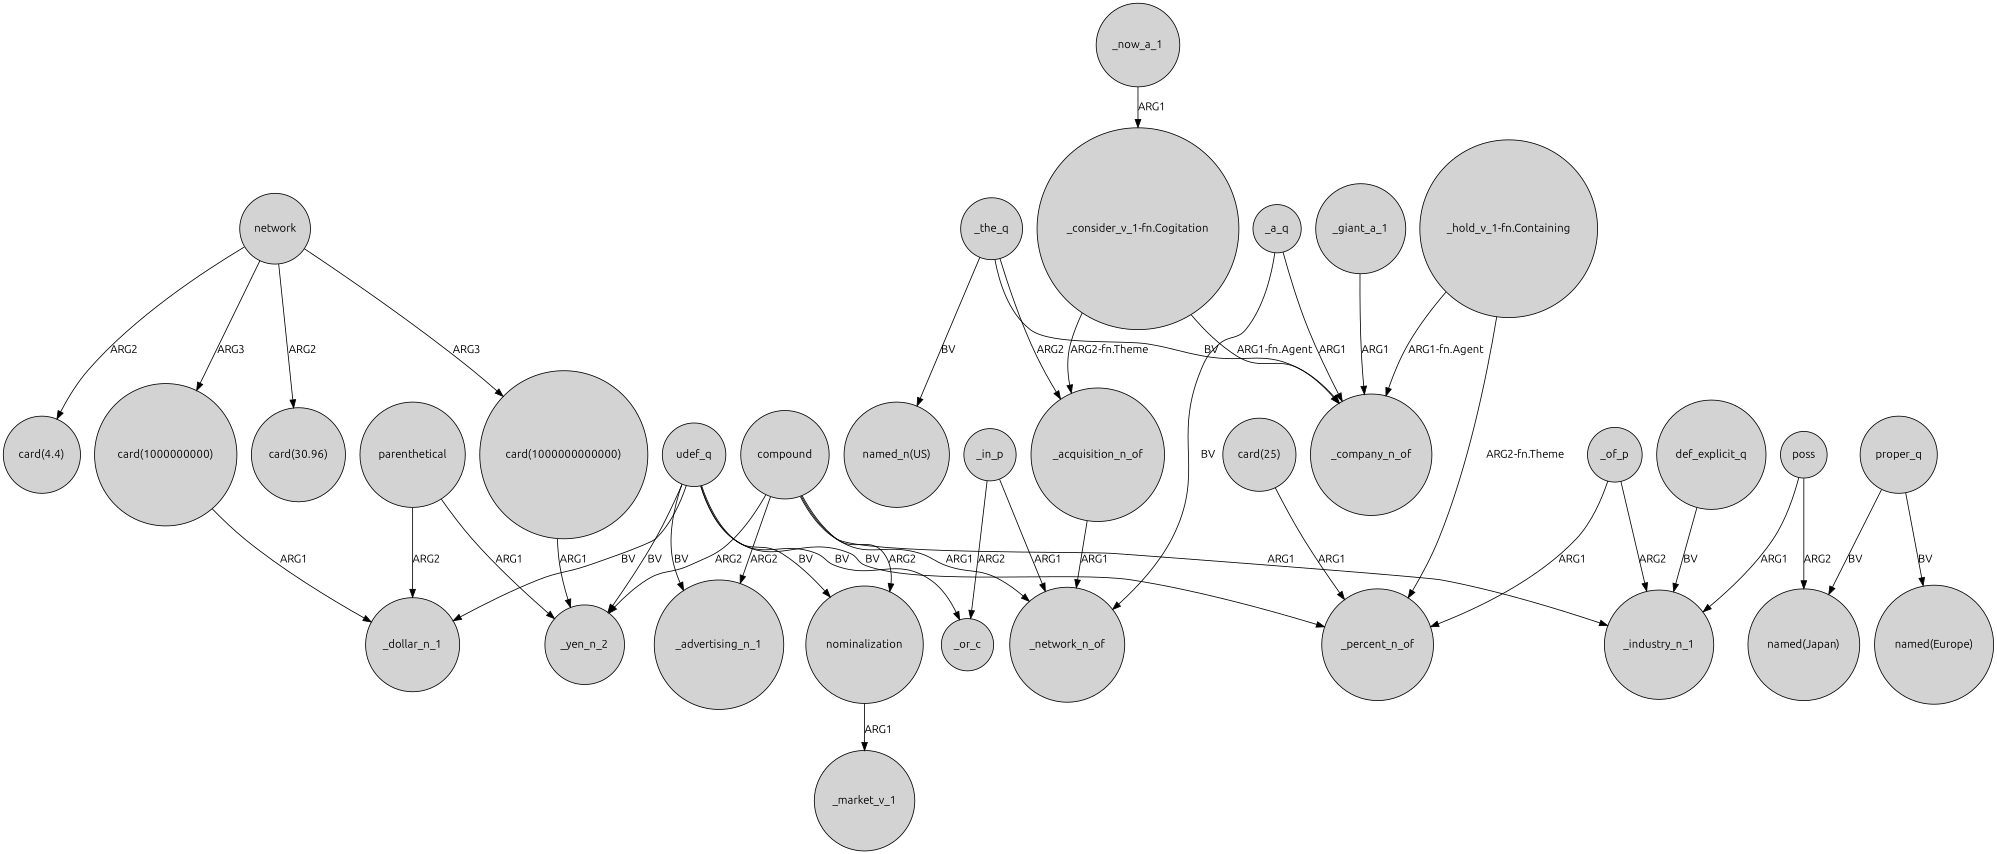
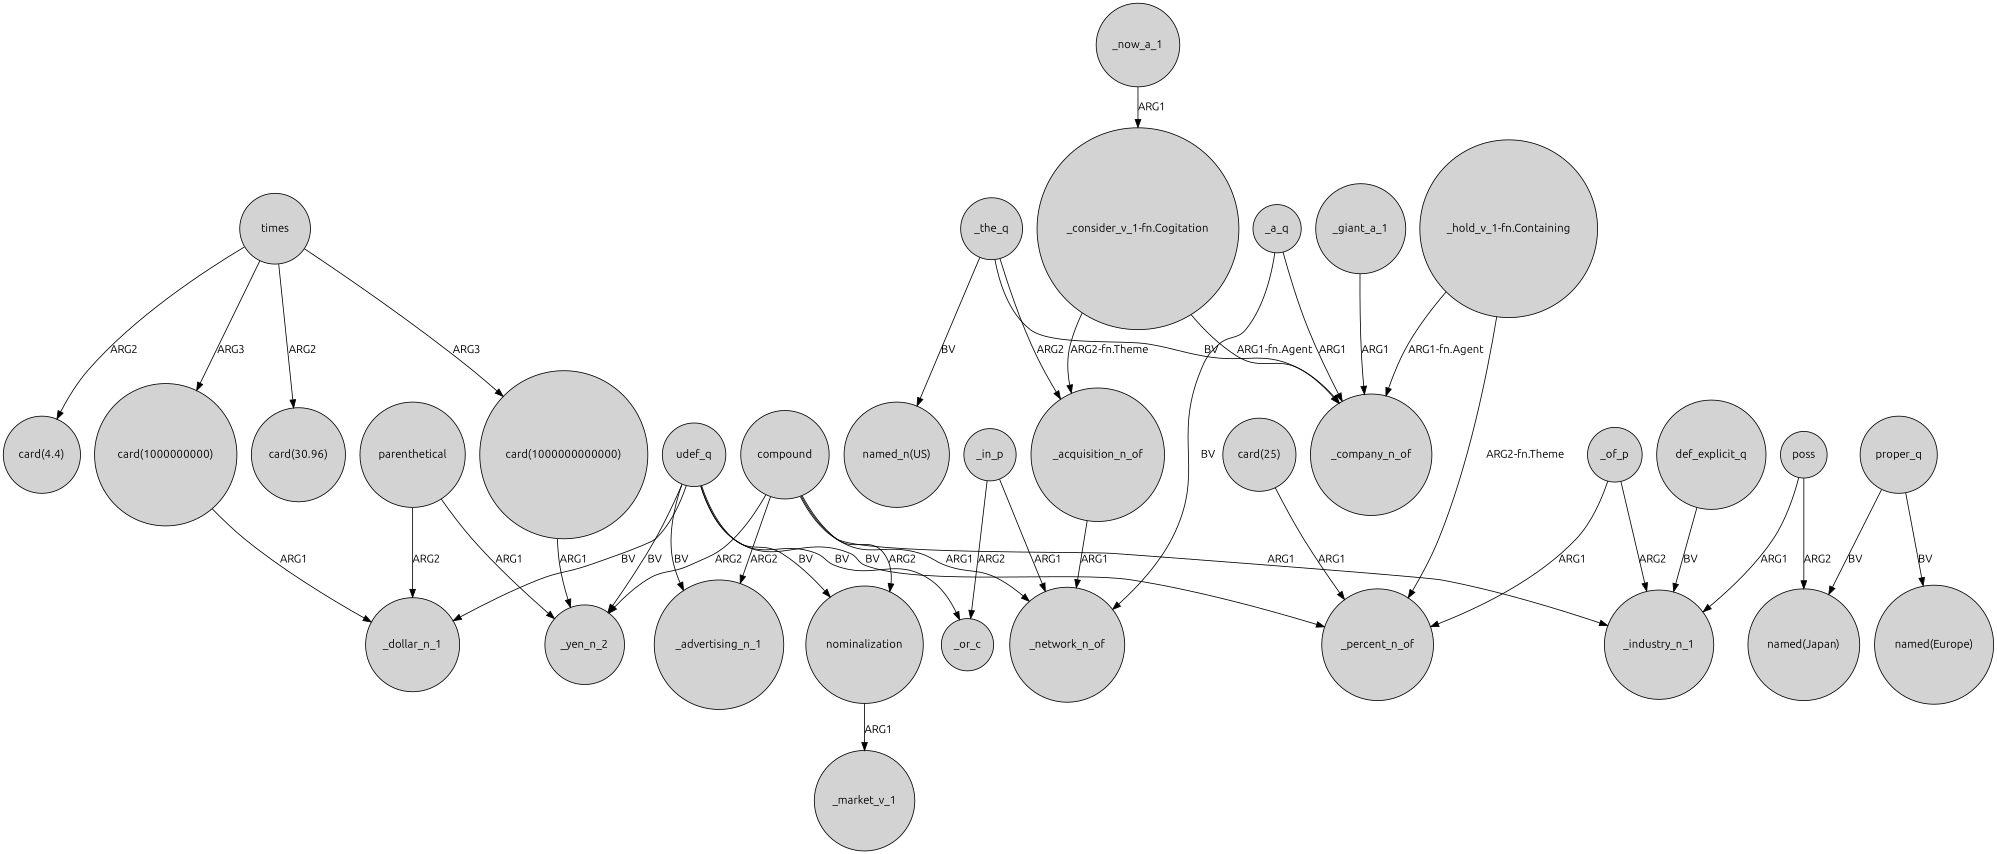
node "network": label "network" -> "times"
